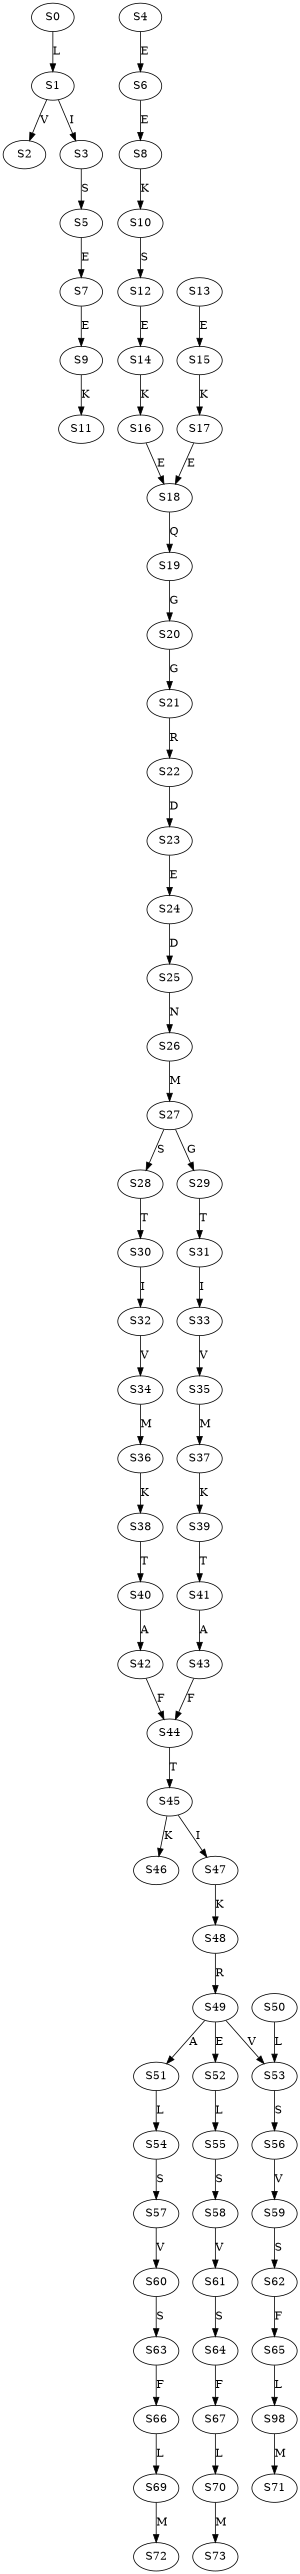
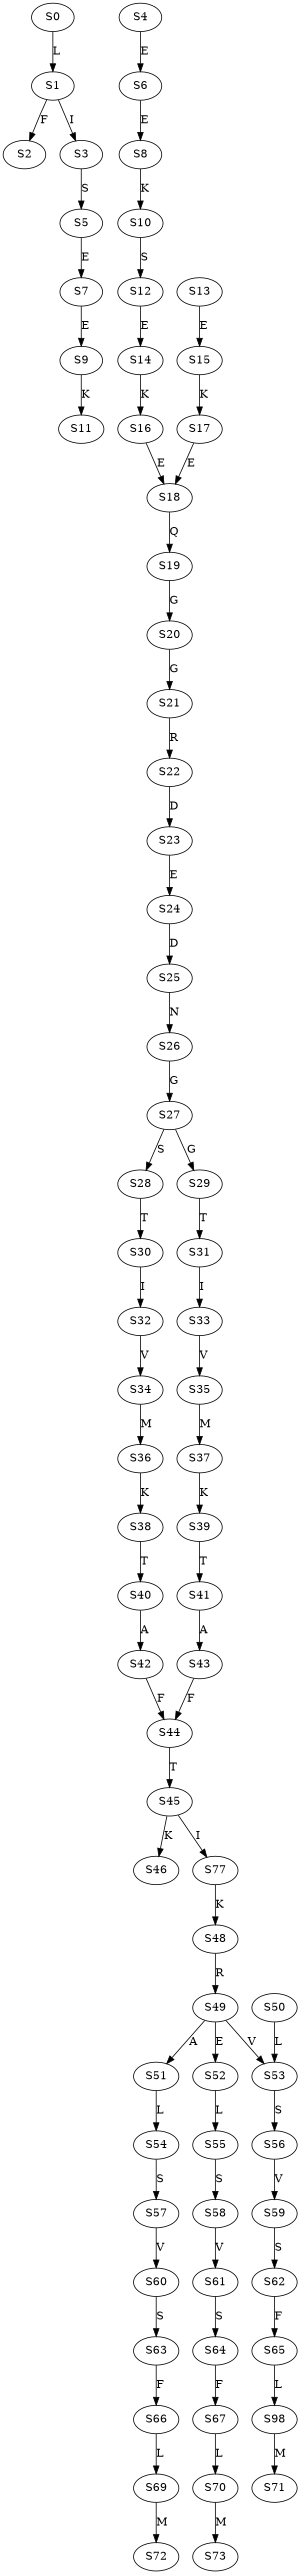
edge "S1" -> "S2": label "V" -> "F"
edge "S26" -> "S27": label "M" -> "G"
node "S47": label "S47" -> "S77"
